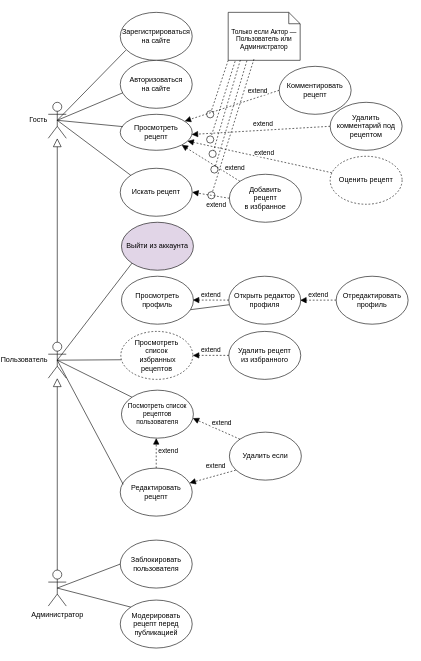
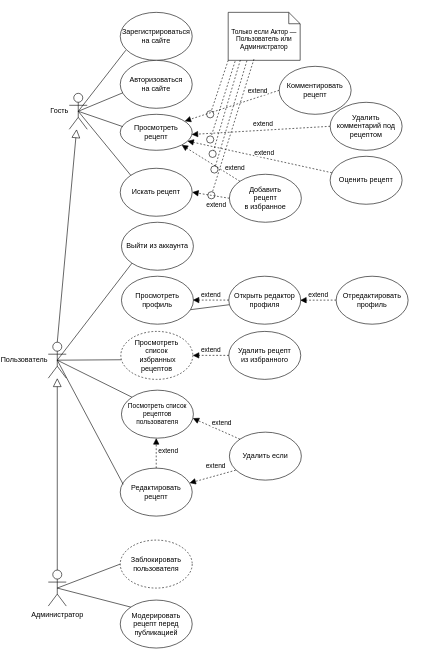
node "Гость": moved (57, 120) -> (78, 111)
node "Оценить рецепт": style dashed -> solid
node "Выйти из аккаунта": fillcolor #e1d5e7 -> #ffffff
node "Заблокировать пользователя": style solid -> dashed
